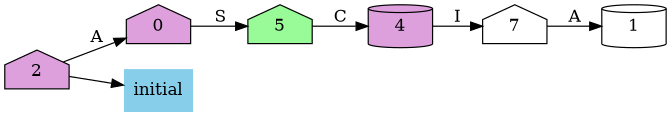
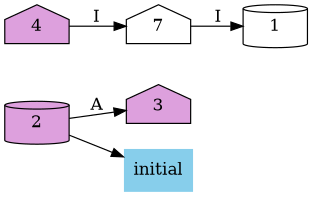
edge "7" -> "1": label "A" -> "I"
node "0": label "0" -> "3"
node "5": removed
node "4": shape cylinder -> house
node "2": shape house -> cylinder
